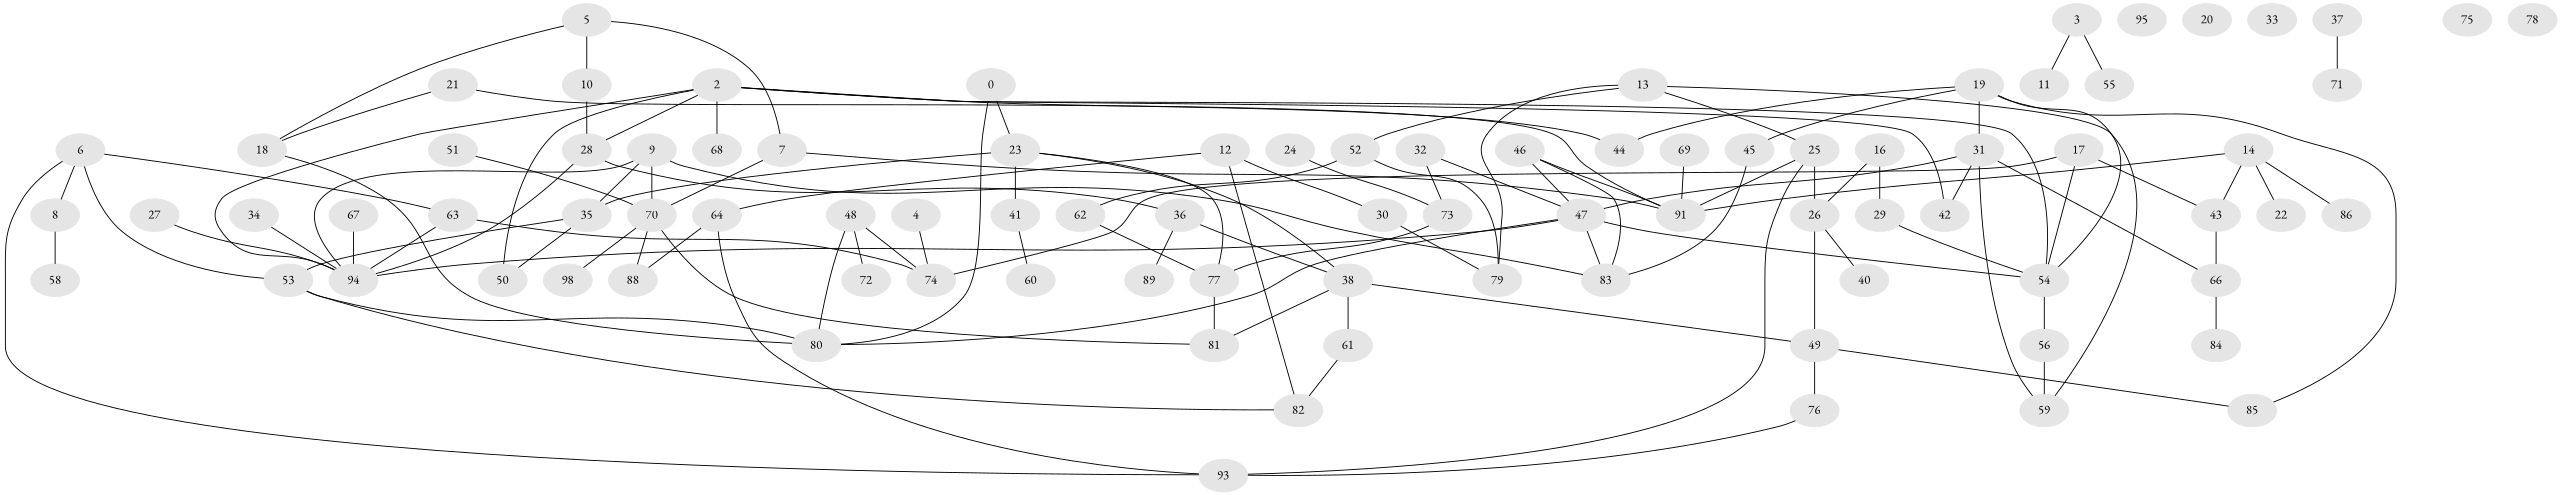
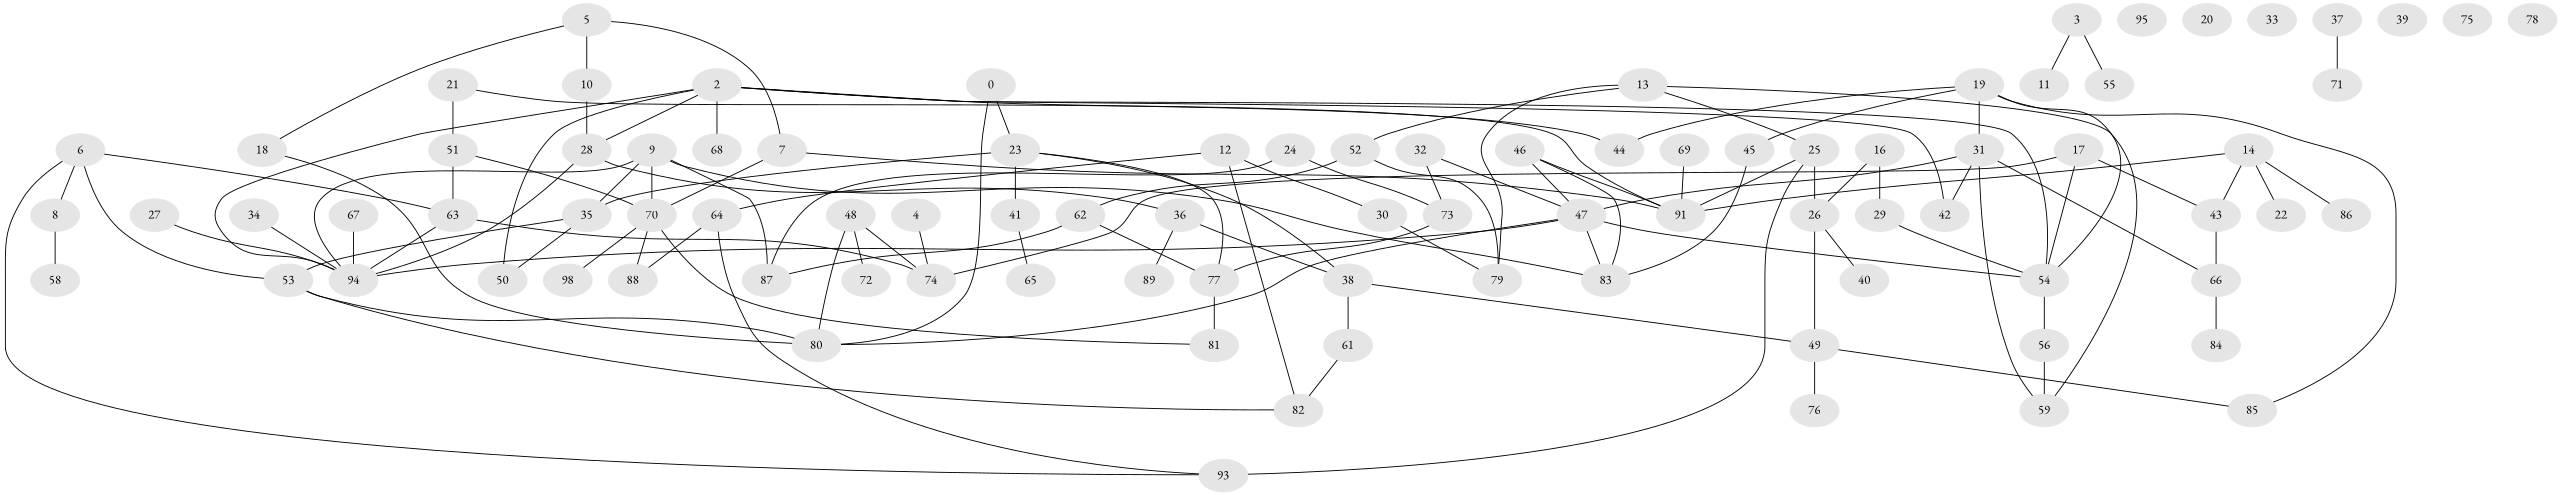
node "39": added
edge "21" -- "18": now "21" -- "51"
edge "51" -- "63": added
node "87": added
node "60": label "60" -> "65"
edge "38" -- "81": removed
edge "76" -- "93": removed
